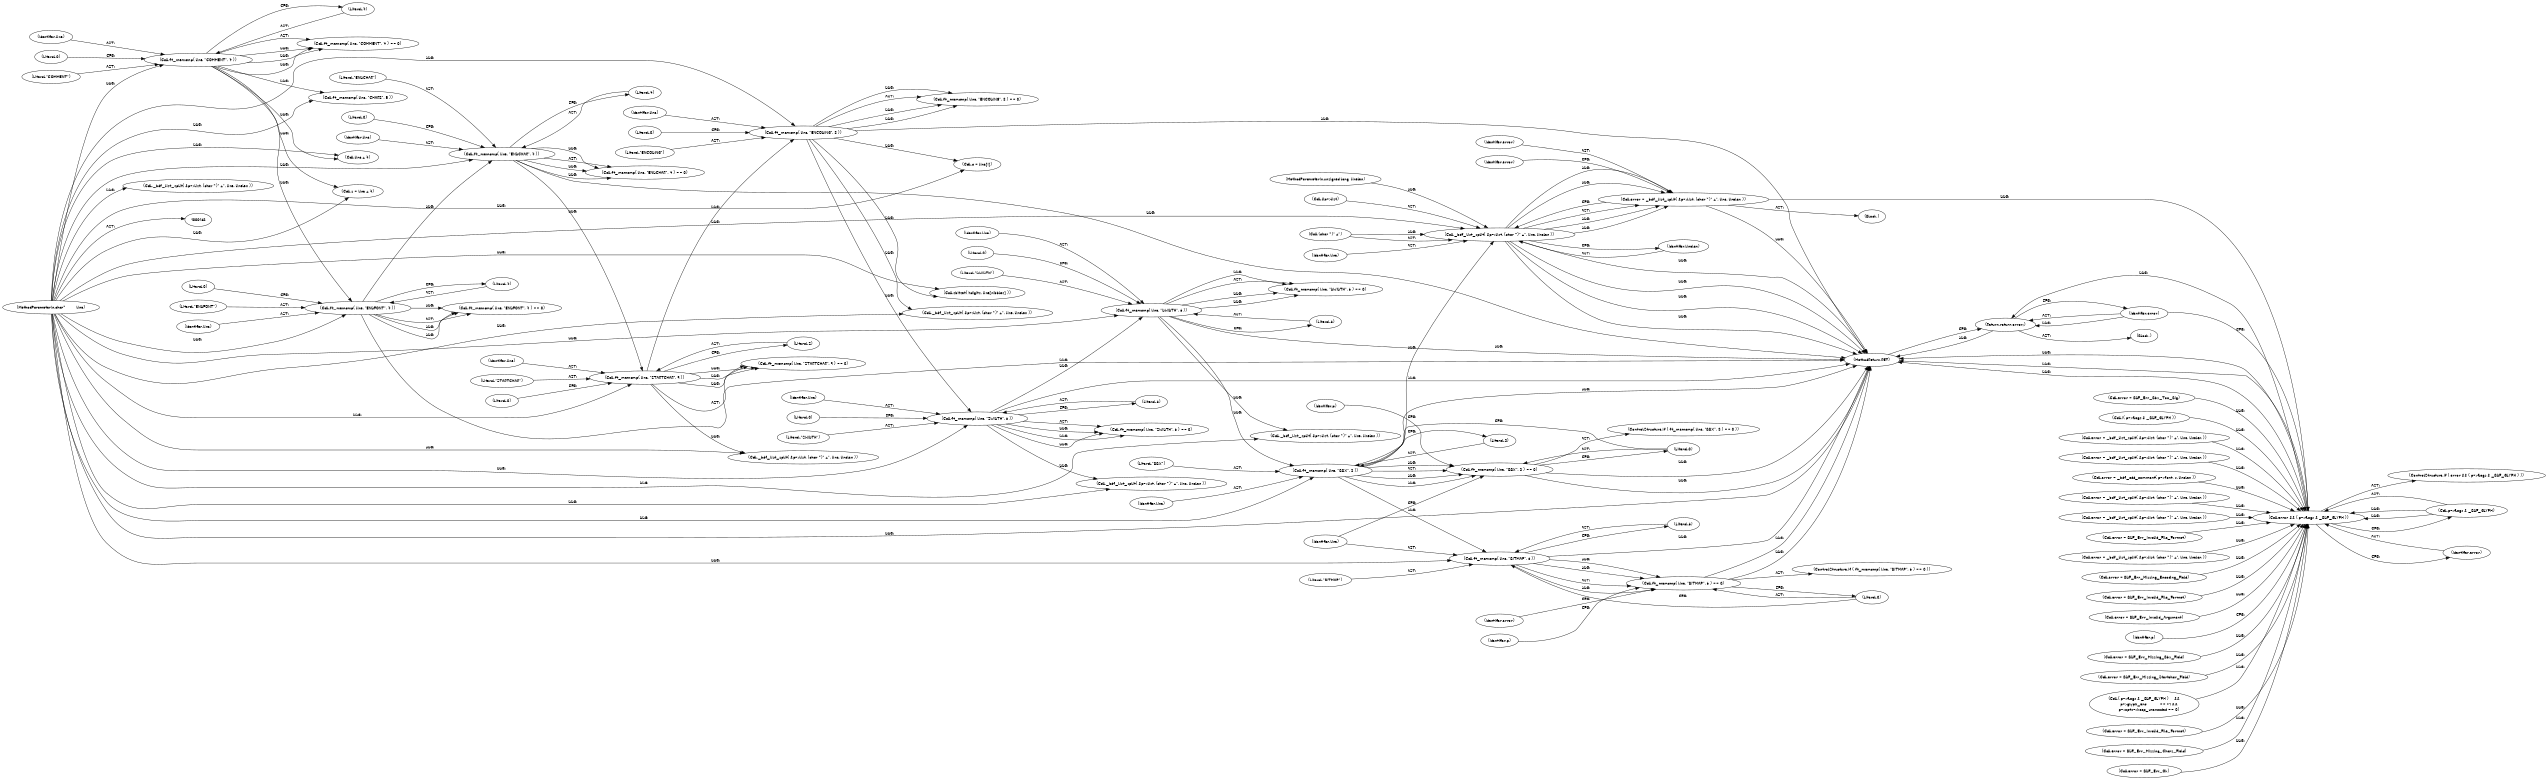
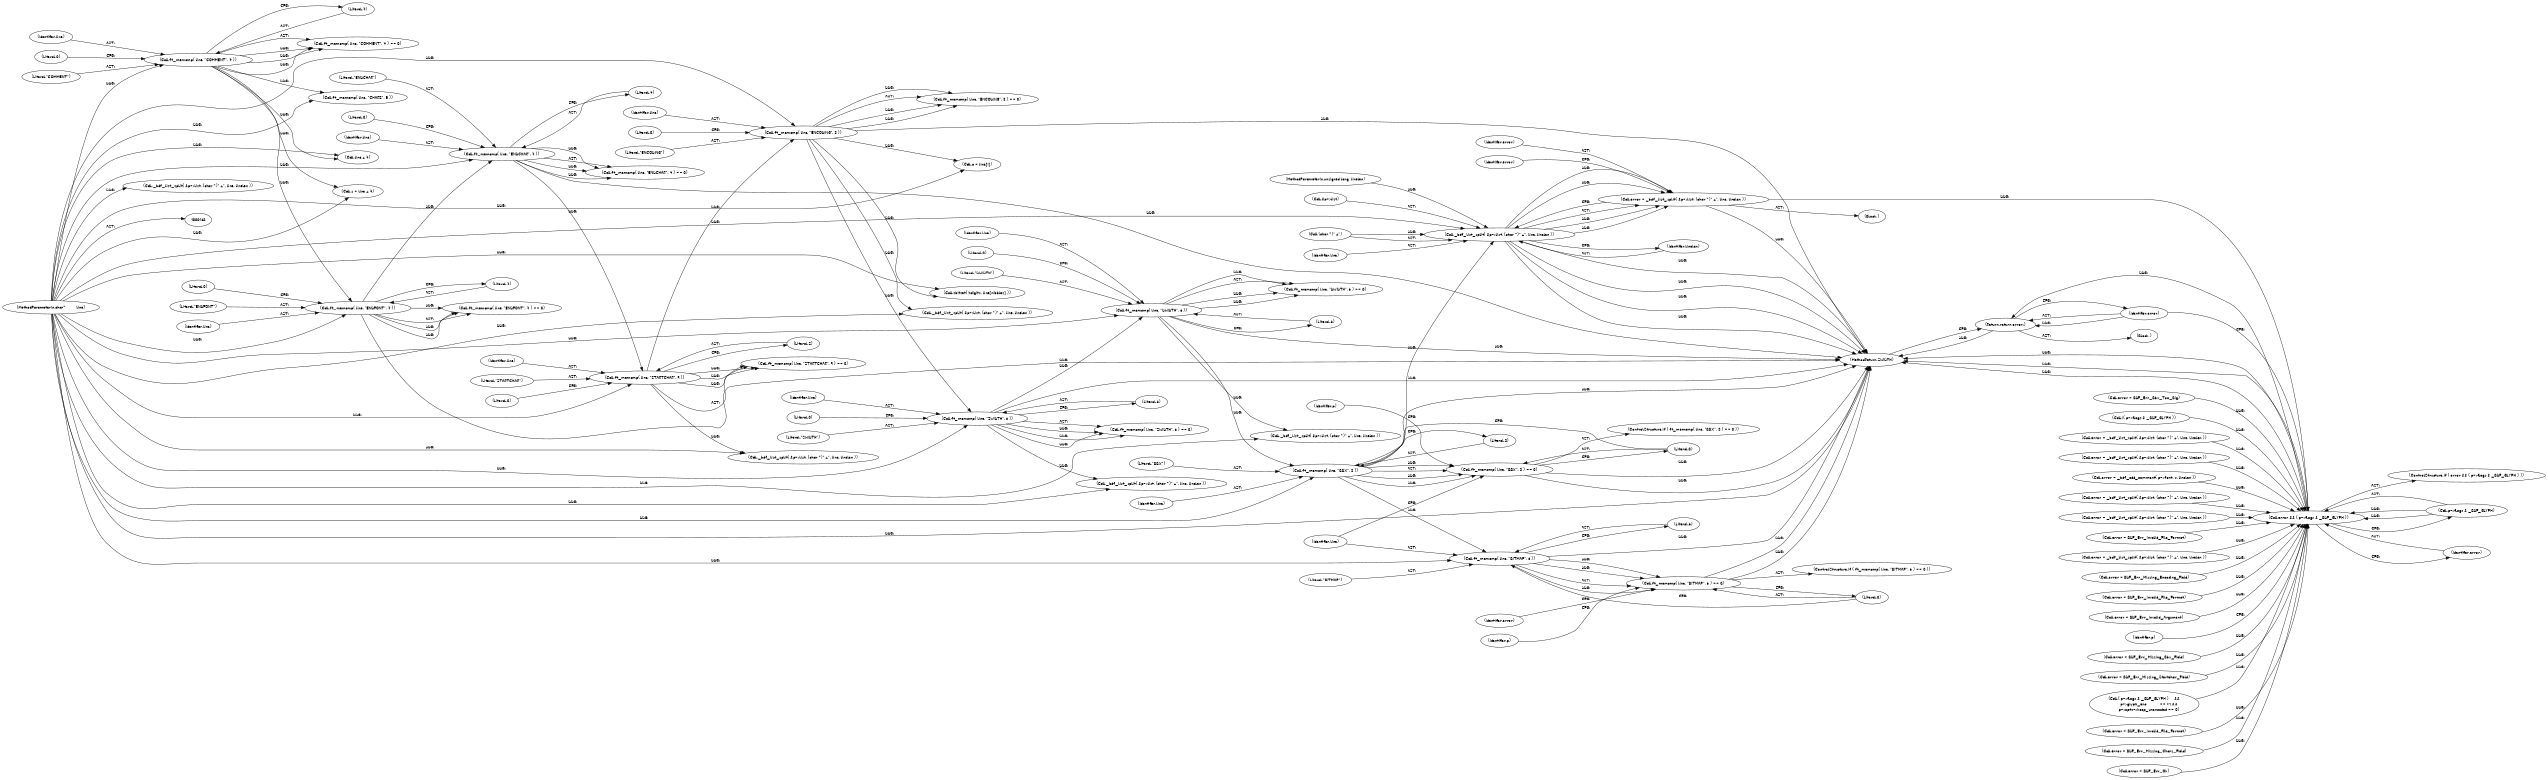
node "(MethodReturn,RET)": label "(MethodReturn,RET)" -> "(MethodReturn,SWIDTH)"
